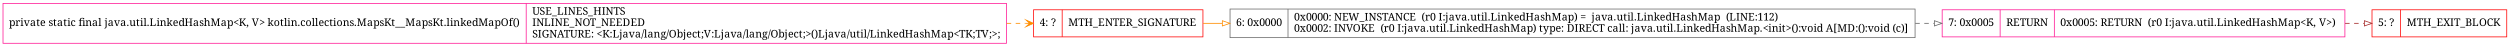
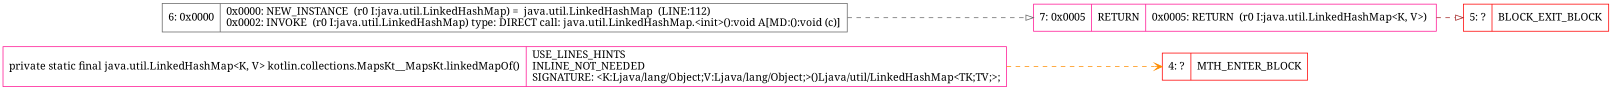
node "4: ?": text "MTH_ENTER_SIGNATURE" -> "MTH_ENTER_BLOCK"
edge "4: ?" -> "6: 0x0000": removed
node "5: ?": text "MTH_EXIT_BLOCK" -> "BLOCK_EXIT_BLOCK"
